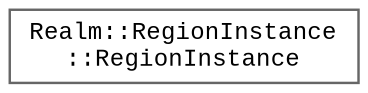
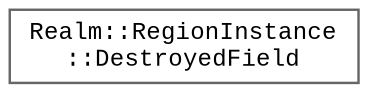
node "Realm::RegionInstance ::RegionInstance": label "Realm::RegionInstance ::RegionInstance" -> "Realm::RegionInstance ::DestroyedField"
